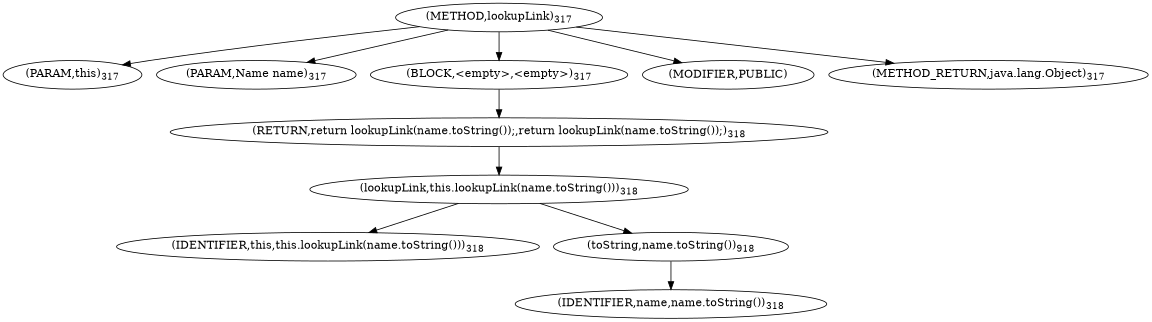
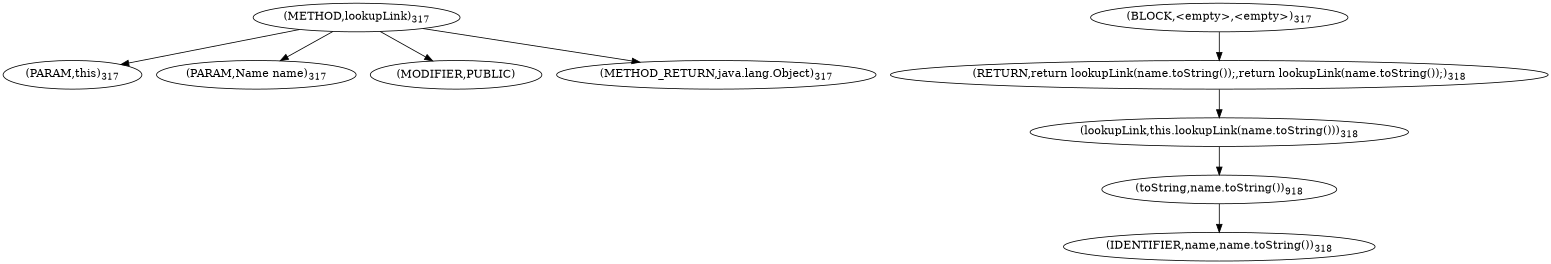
edge "(METHOD,lookupLink)" -> "(BLOCK,<empty>,<empty>)": removed
node "(IDENTIFIER,this,this.lookupLink(name.toString()))": removed
